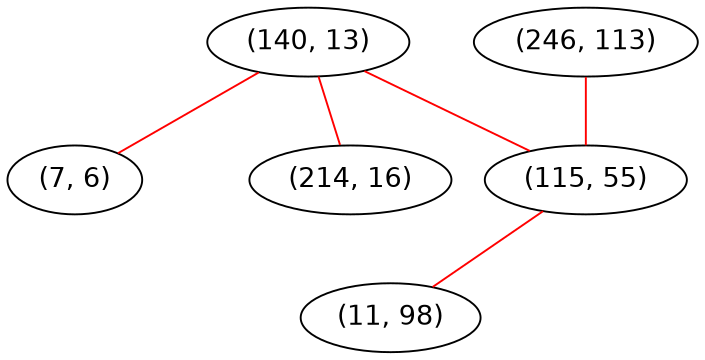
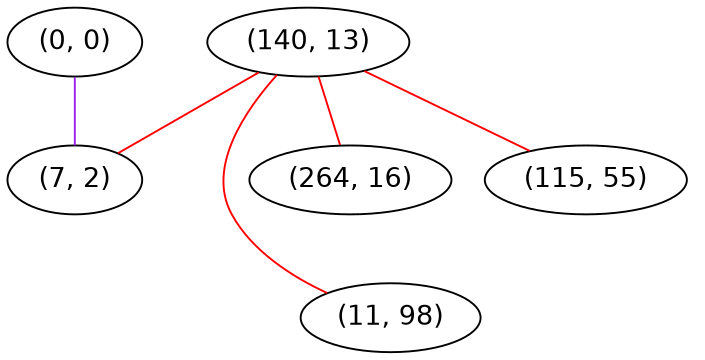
node "(0, 0)": added
node "(246, 113)": removed
node "(7, 6)": label "(7, 6)" -> "(7, 2)"
node "(214, 16)": label "(214, 16)" -> "(264, 16)"
edge "(115, 55)" -- "(11, 98)": now "(140, 13)" -- "(11, 98)"
